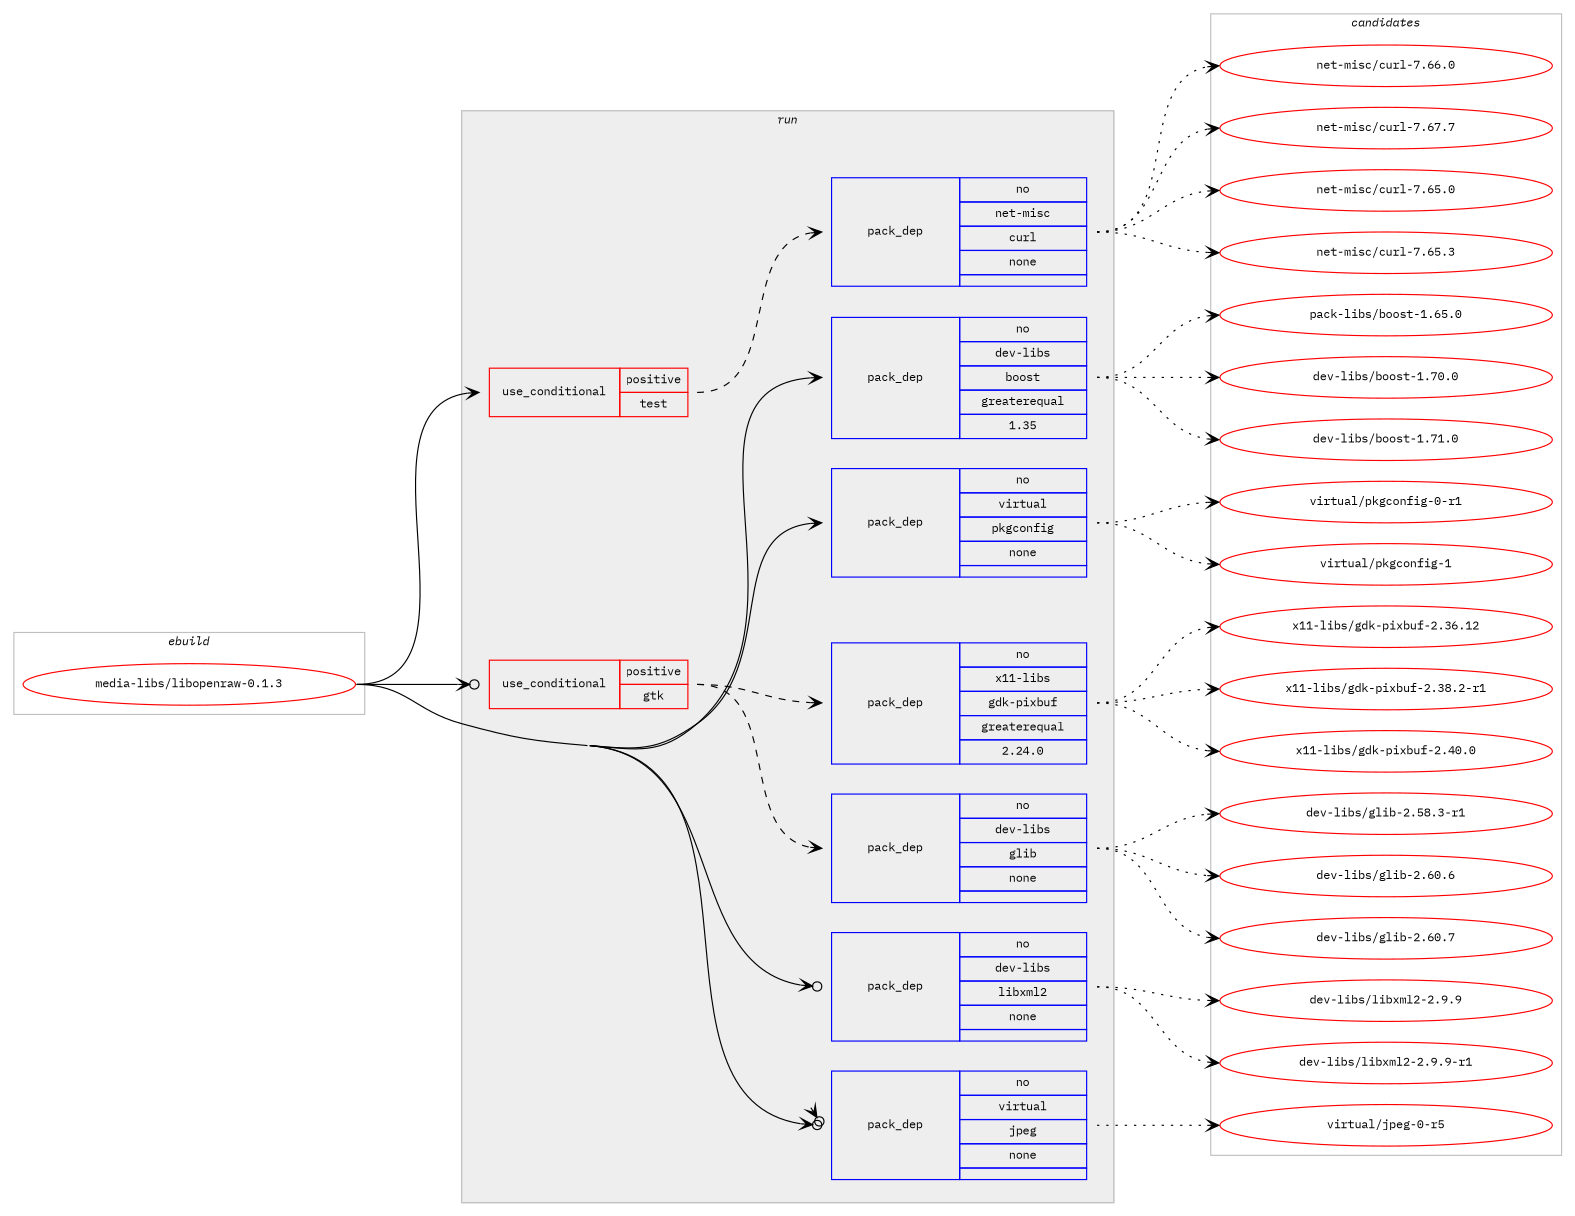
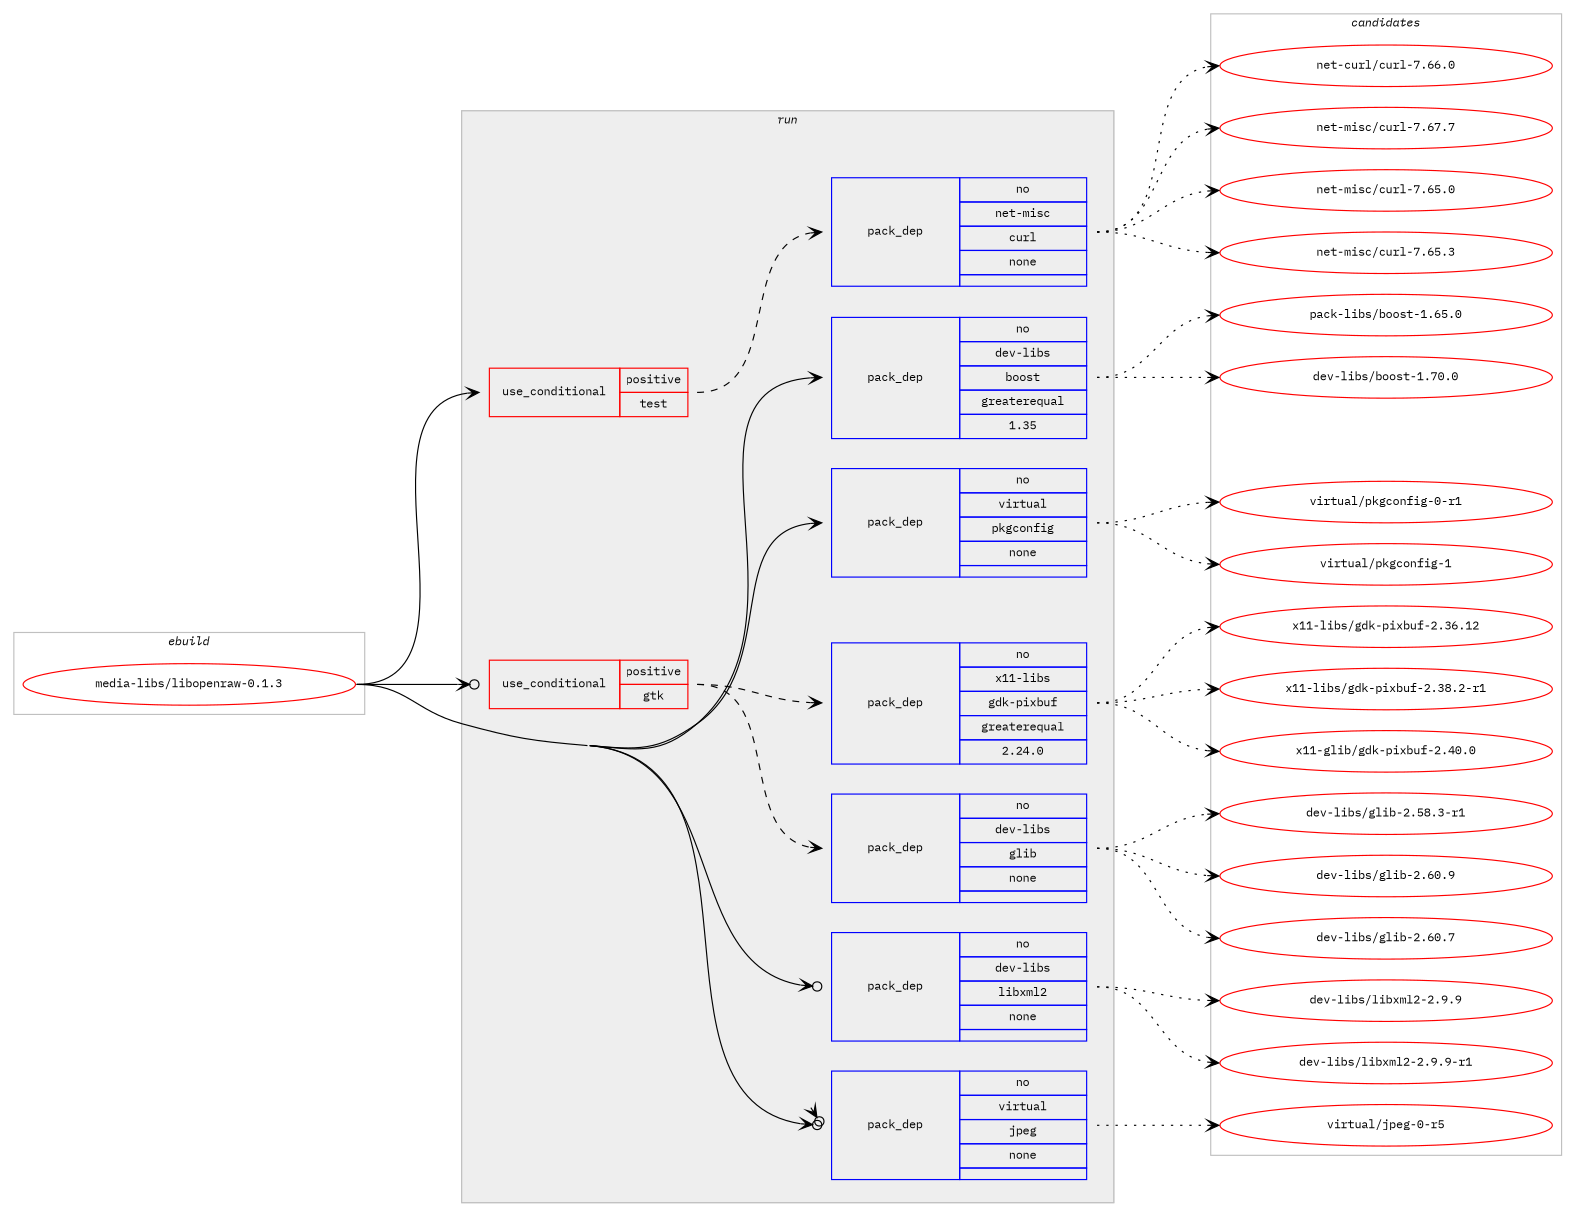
node "net-misc/curl-7.66.0": label "net-misc/curl-7.66.0" -> "net-curl/curl-7.66.0"
node "dev-libs/boost-1.71.0": removed
node "x11-libs/gdk-pixbuf-2.40.0": label "x11-libs/gdk-pixbuf-2.40.0" -> "x11-glib/gdk-pixbuf-2.40.0"
node "dev-libs/glib-2.60.6": label "dev-libs/glib-2.60.6" -> "dev-libs/glib-2.60.9"
